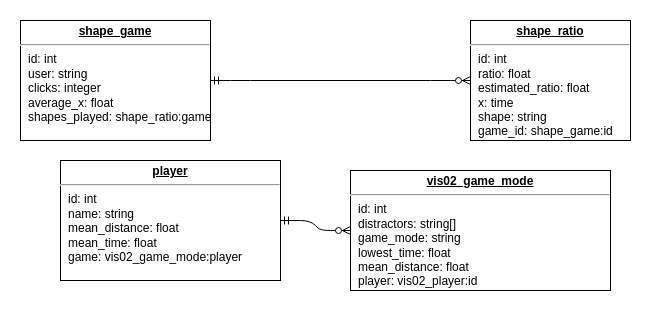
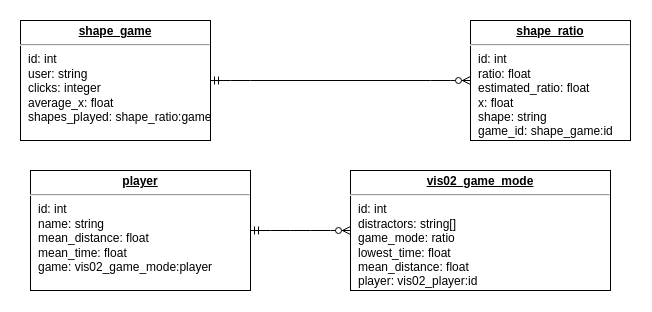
node "shape_ratio id: int ratio: float estimated_ratio: float x: time shape: string game_id: shape_game:id": label "shape_ratio id: int ratio: float estimated_ratio: float x: time shape: string game_id: shape_game:id" -> "shape_ratio id: int ratio: float estimated_ratio: float x: float shape: string game_id: shape_game:id"
node "player id: int name: string mean_distance: float mean_time: float game: vis02_game_mode:player": moved (171, 221) -> (141, 231)
node "vis02_game_mode id: int distractors: string[] game_mode: string lowest_time: float mean_distance: float player: vis02_player:id": label "vis02_game_mode id: int distractors: string[] game_mode: string lowest_time: float mean_distance: float player: vis02_player:id" -> "vis02_game_mode id: int distractors: string[] game_mode: ratio lowest_time: float mean_distance: float player: vis02_player:id"
